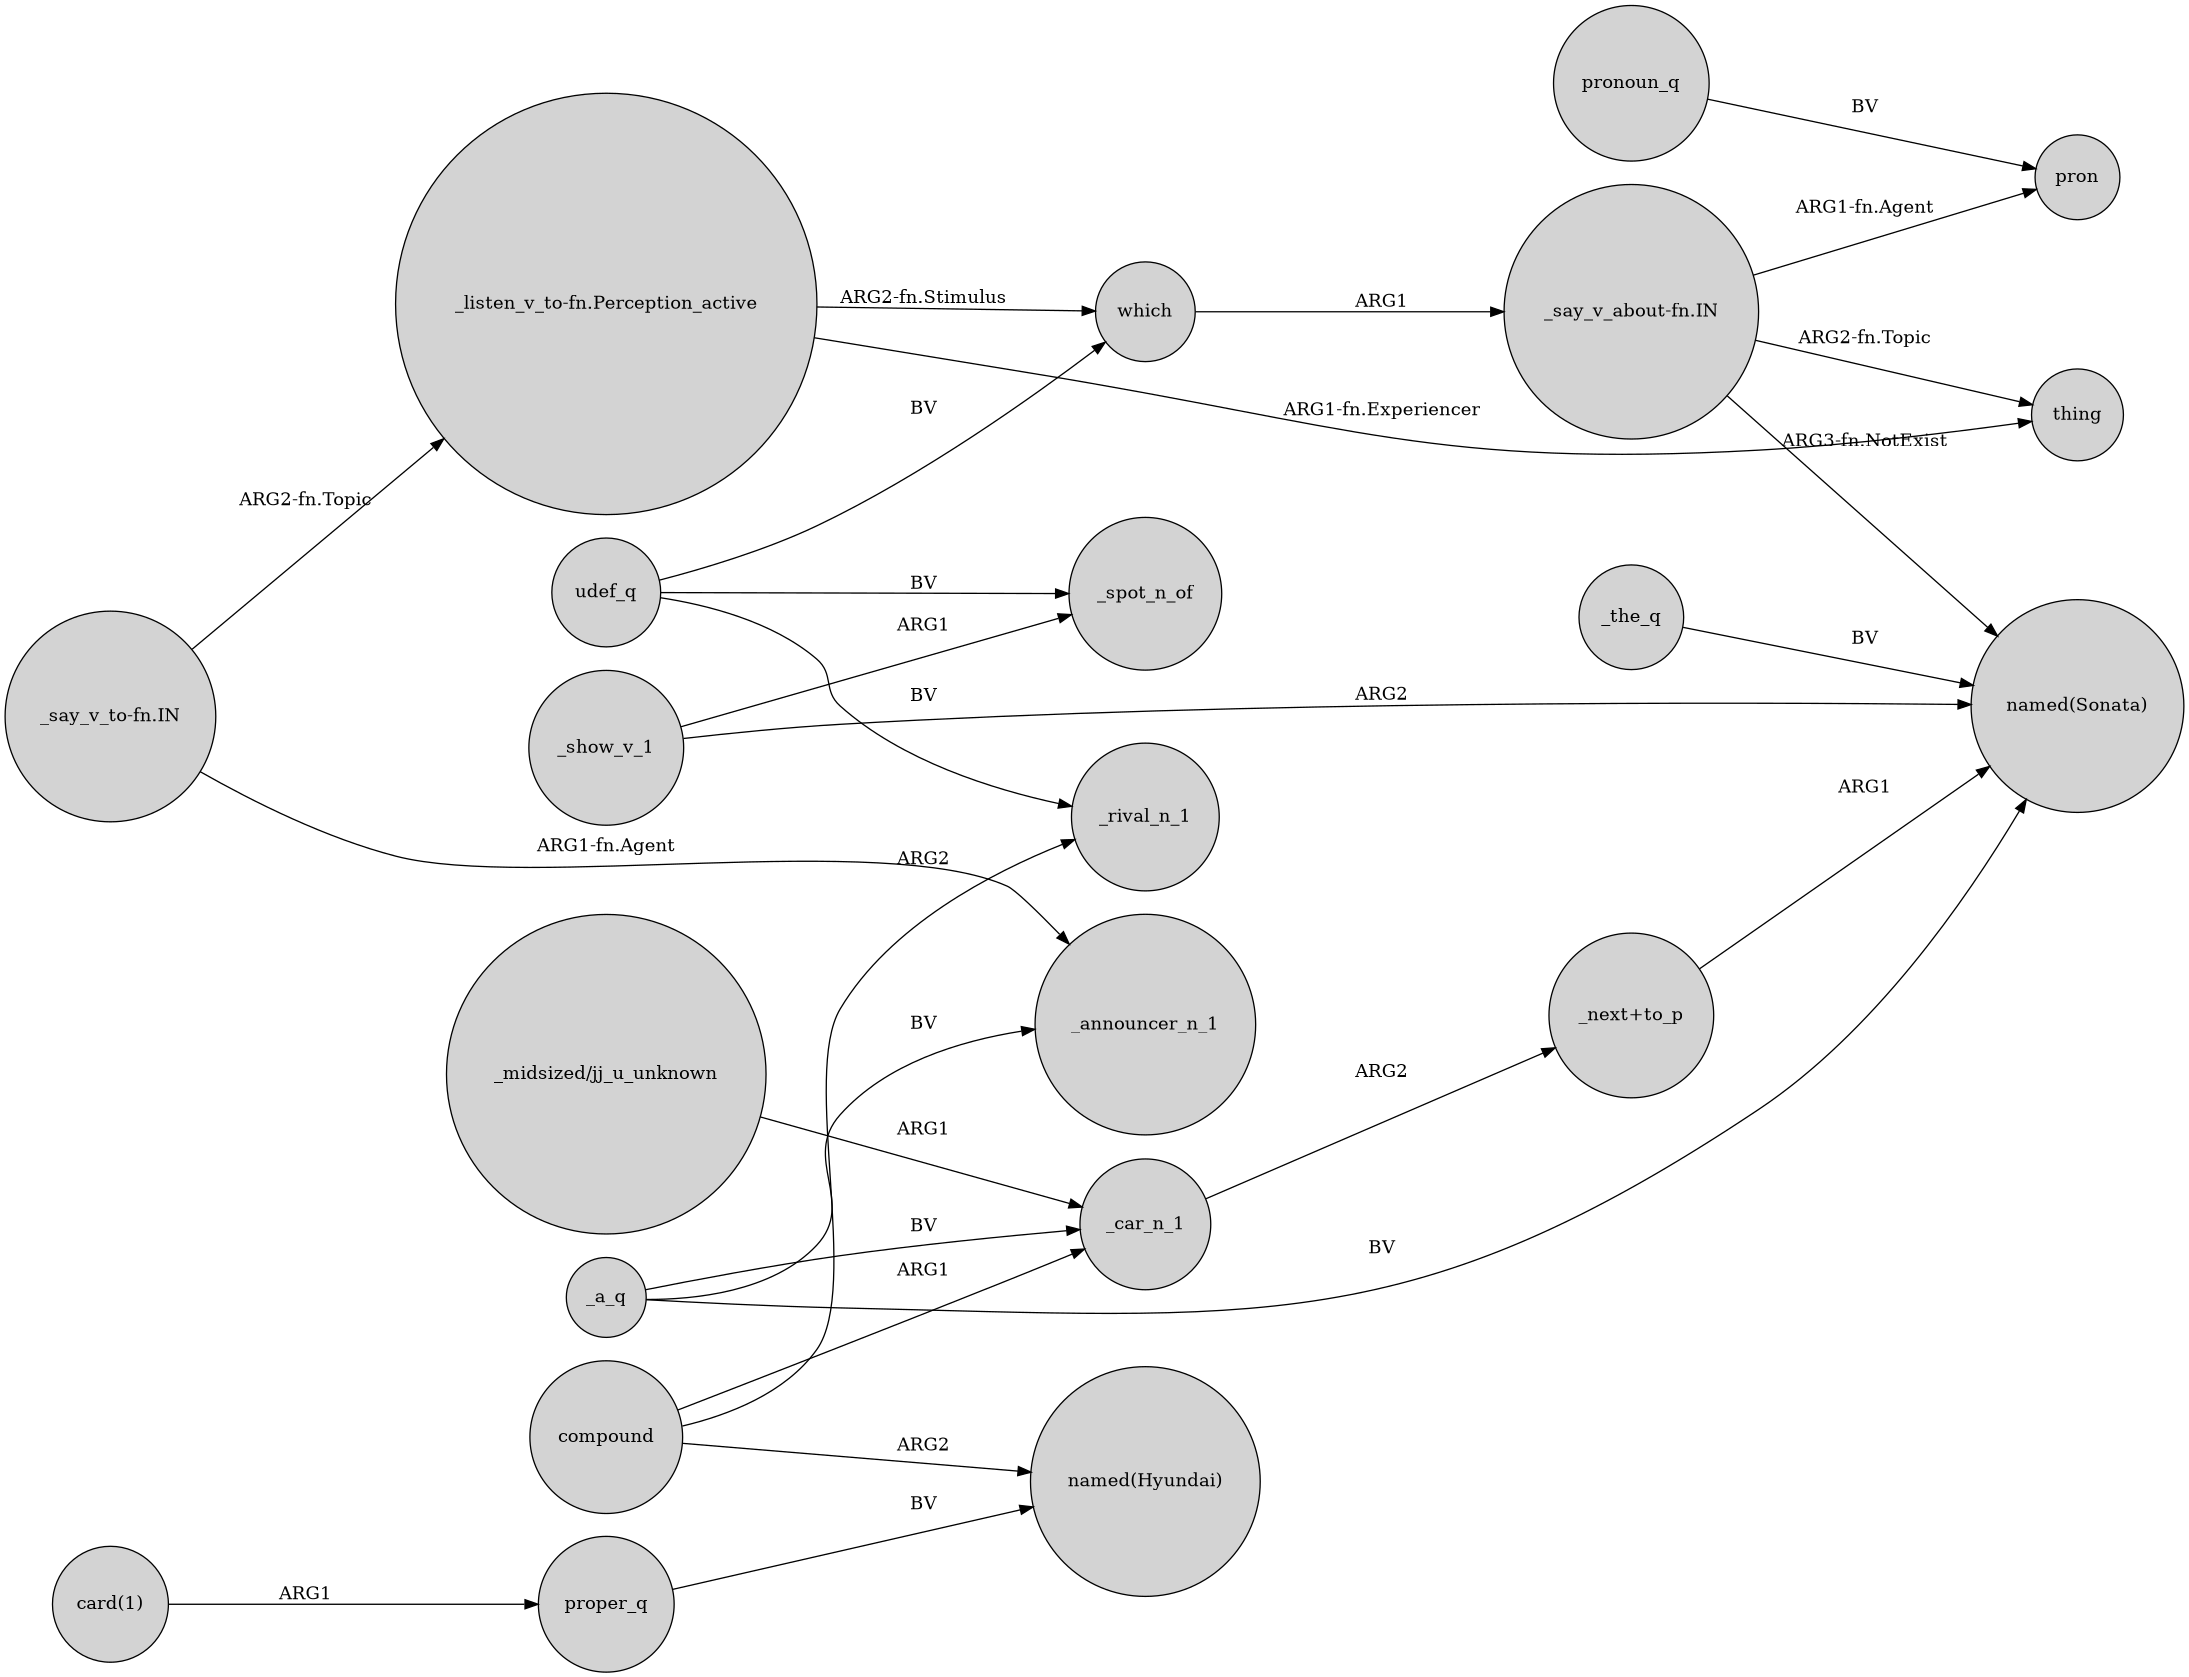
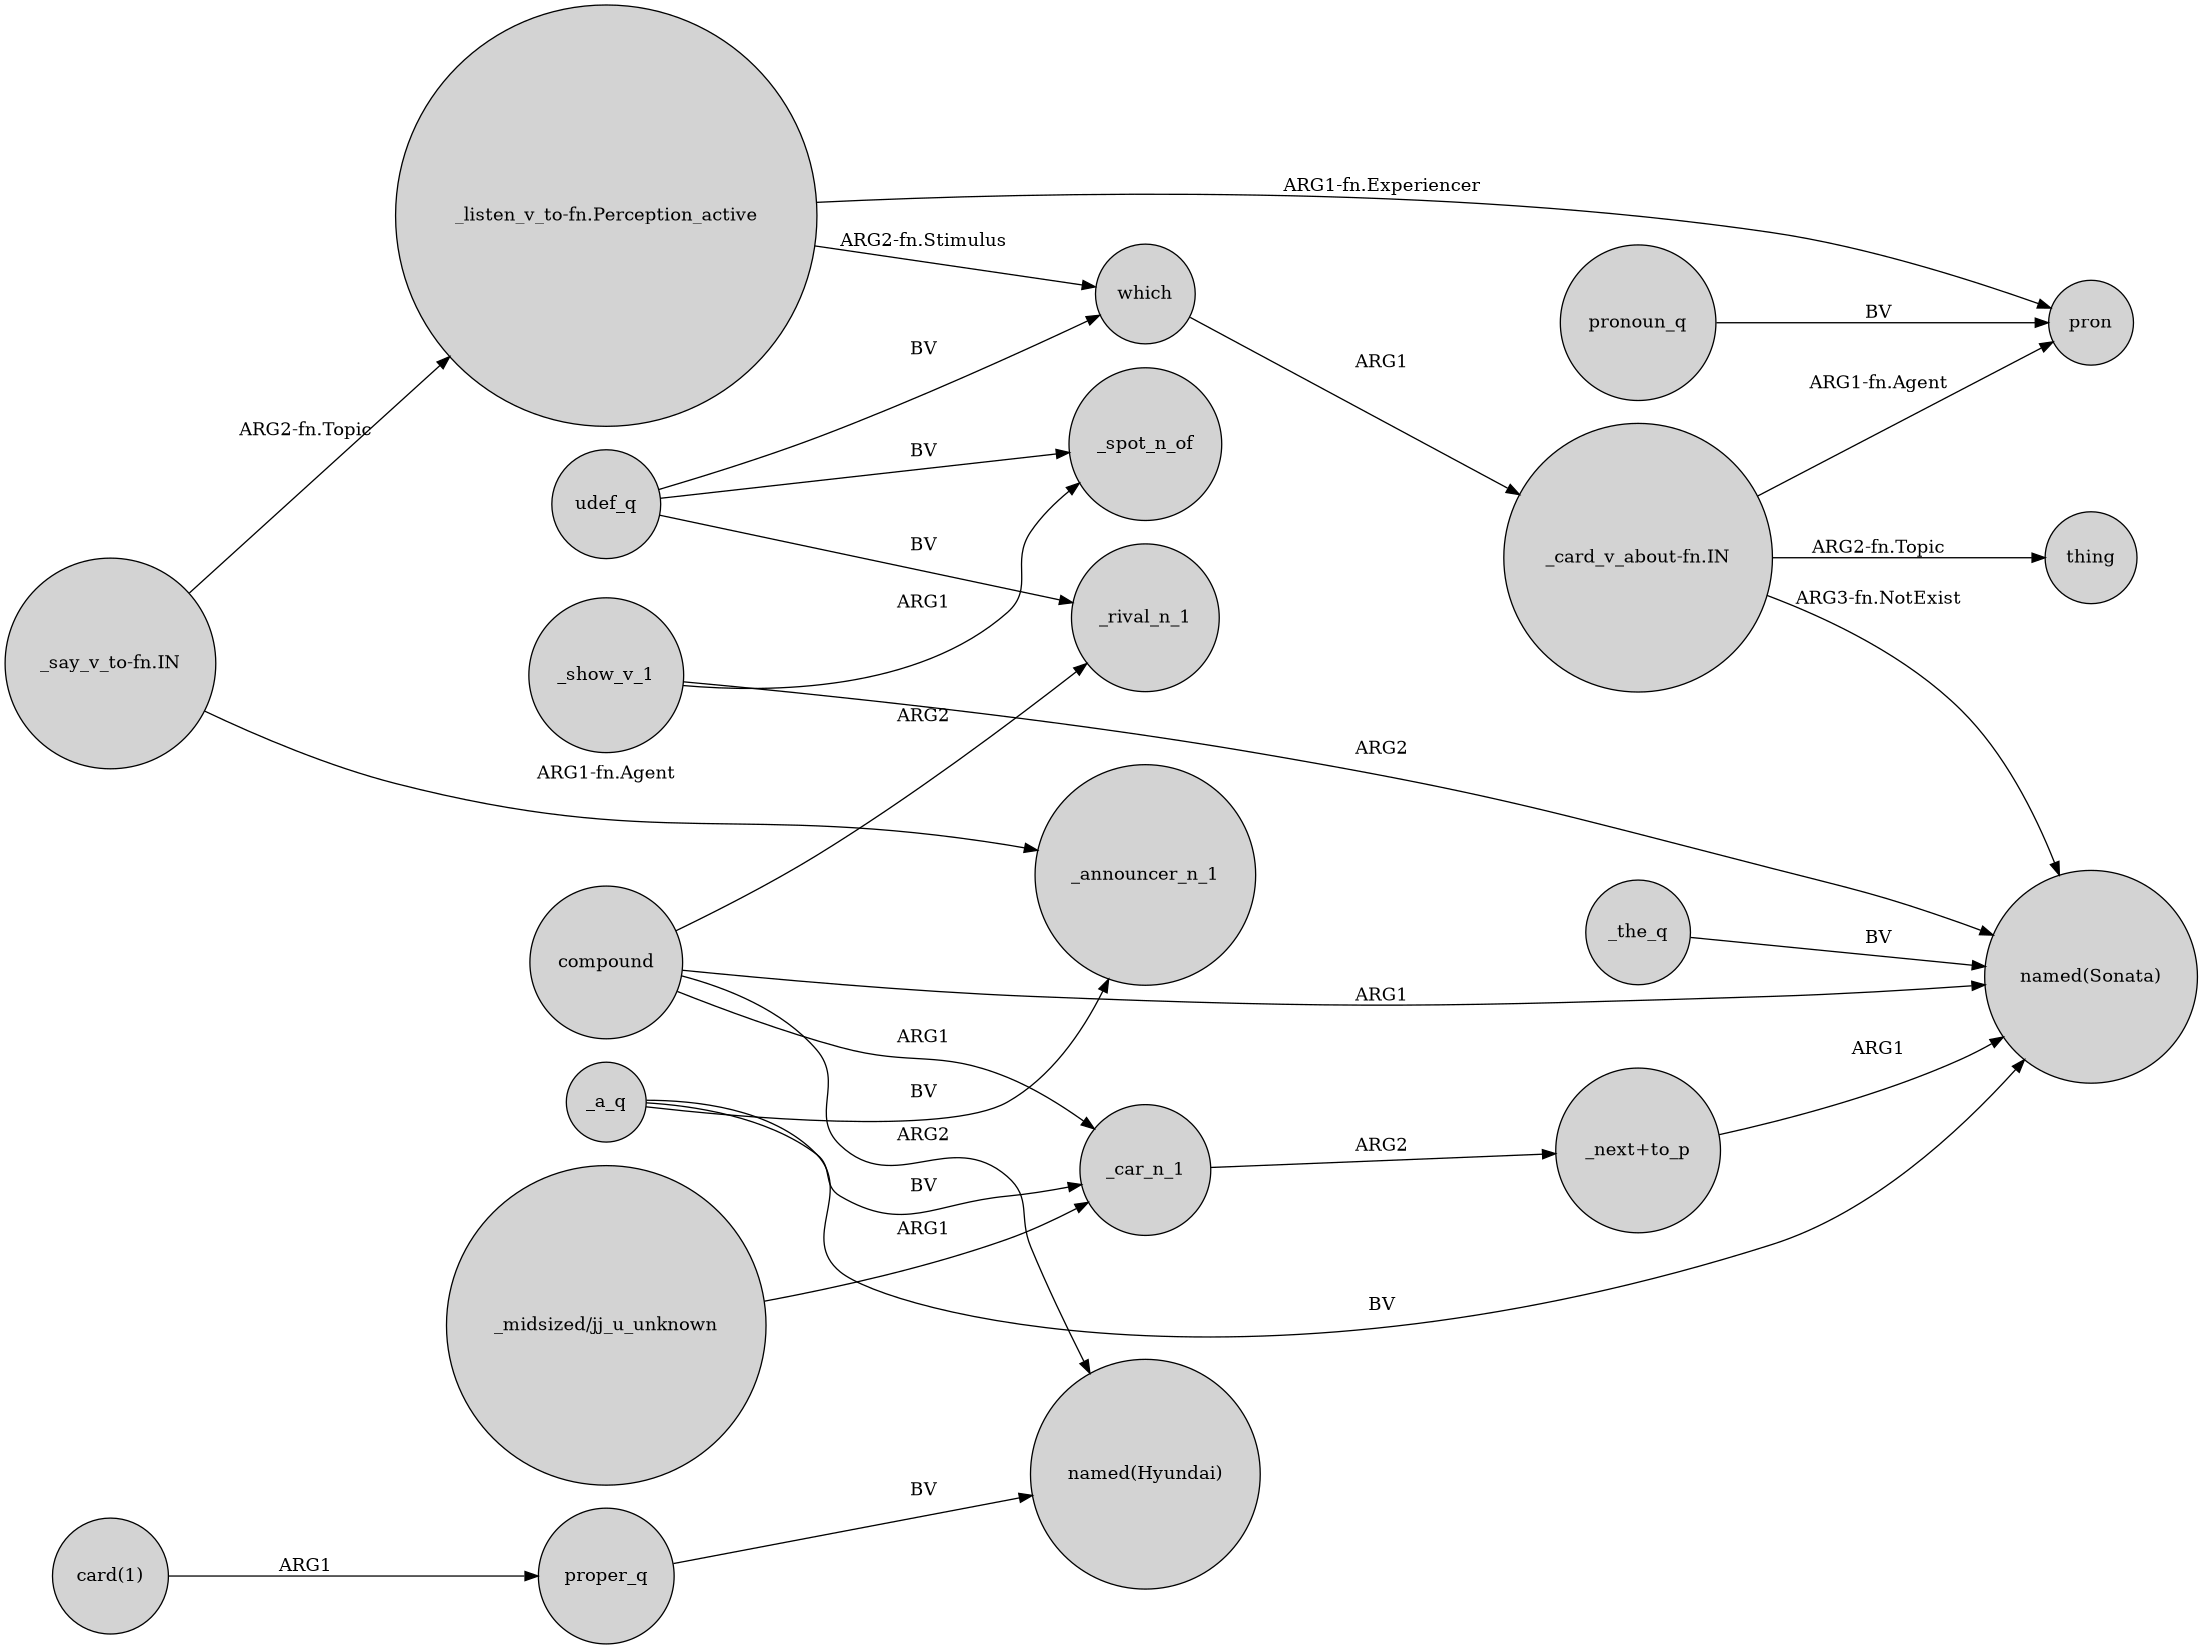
node "_say_v_about-fn.IN": label "_say_v_about-fn.IN" -> "_card_v_about-fn.IN"
edge "_listen_v_to-fn.Perception_active" -> "thing": now "_listen_v_to-fn.Perception_active" -> "pron"
edge "compound" -> "named(Sonata)": added, label "ARG1"
